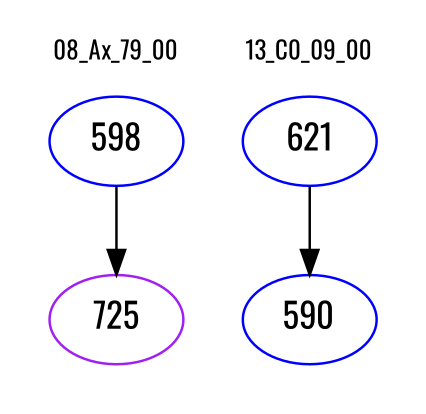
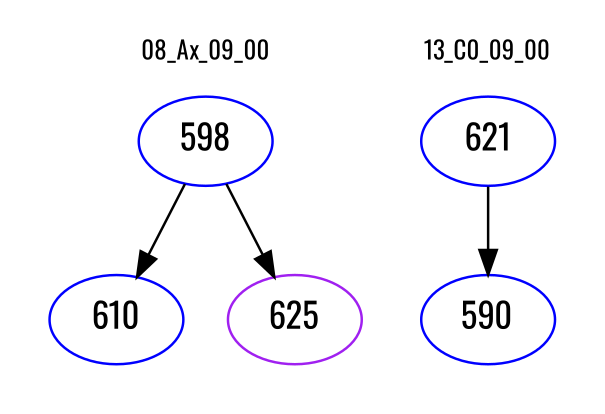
cluster "08_Ax_79_00": label "08_Ax_79_00" -> "08_Ax_09_00"
node "610": added
node "725": label "725" -> "625"
